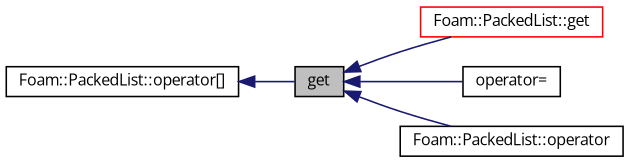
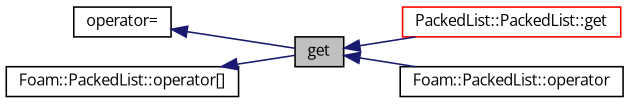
node "Foam::PackedList::get": label "Foam::PackedList::get" -> "PackedList::PackedList::get"
edge "operator=" -> "get": reversed
